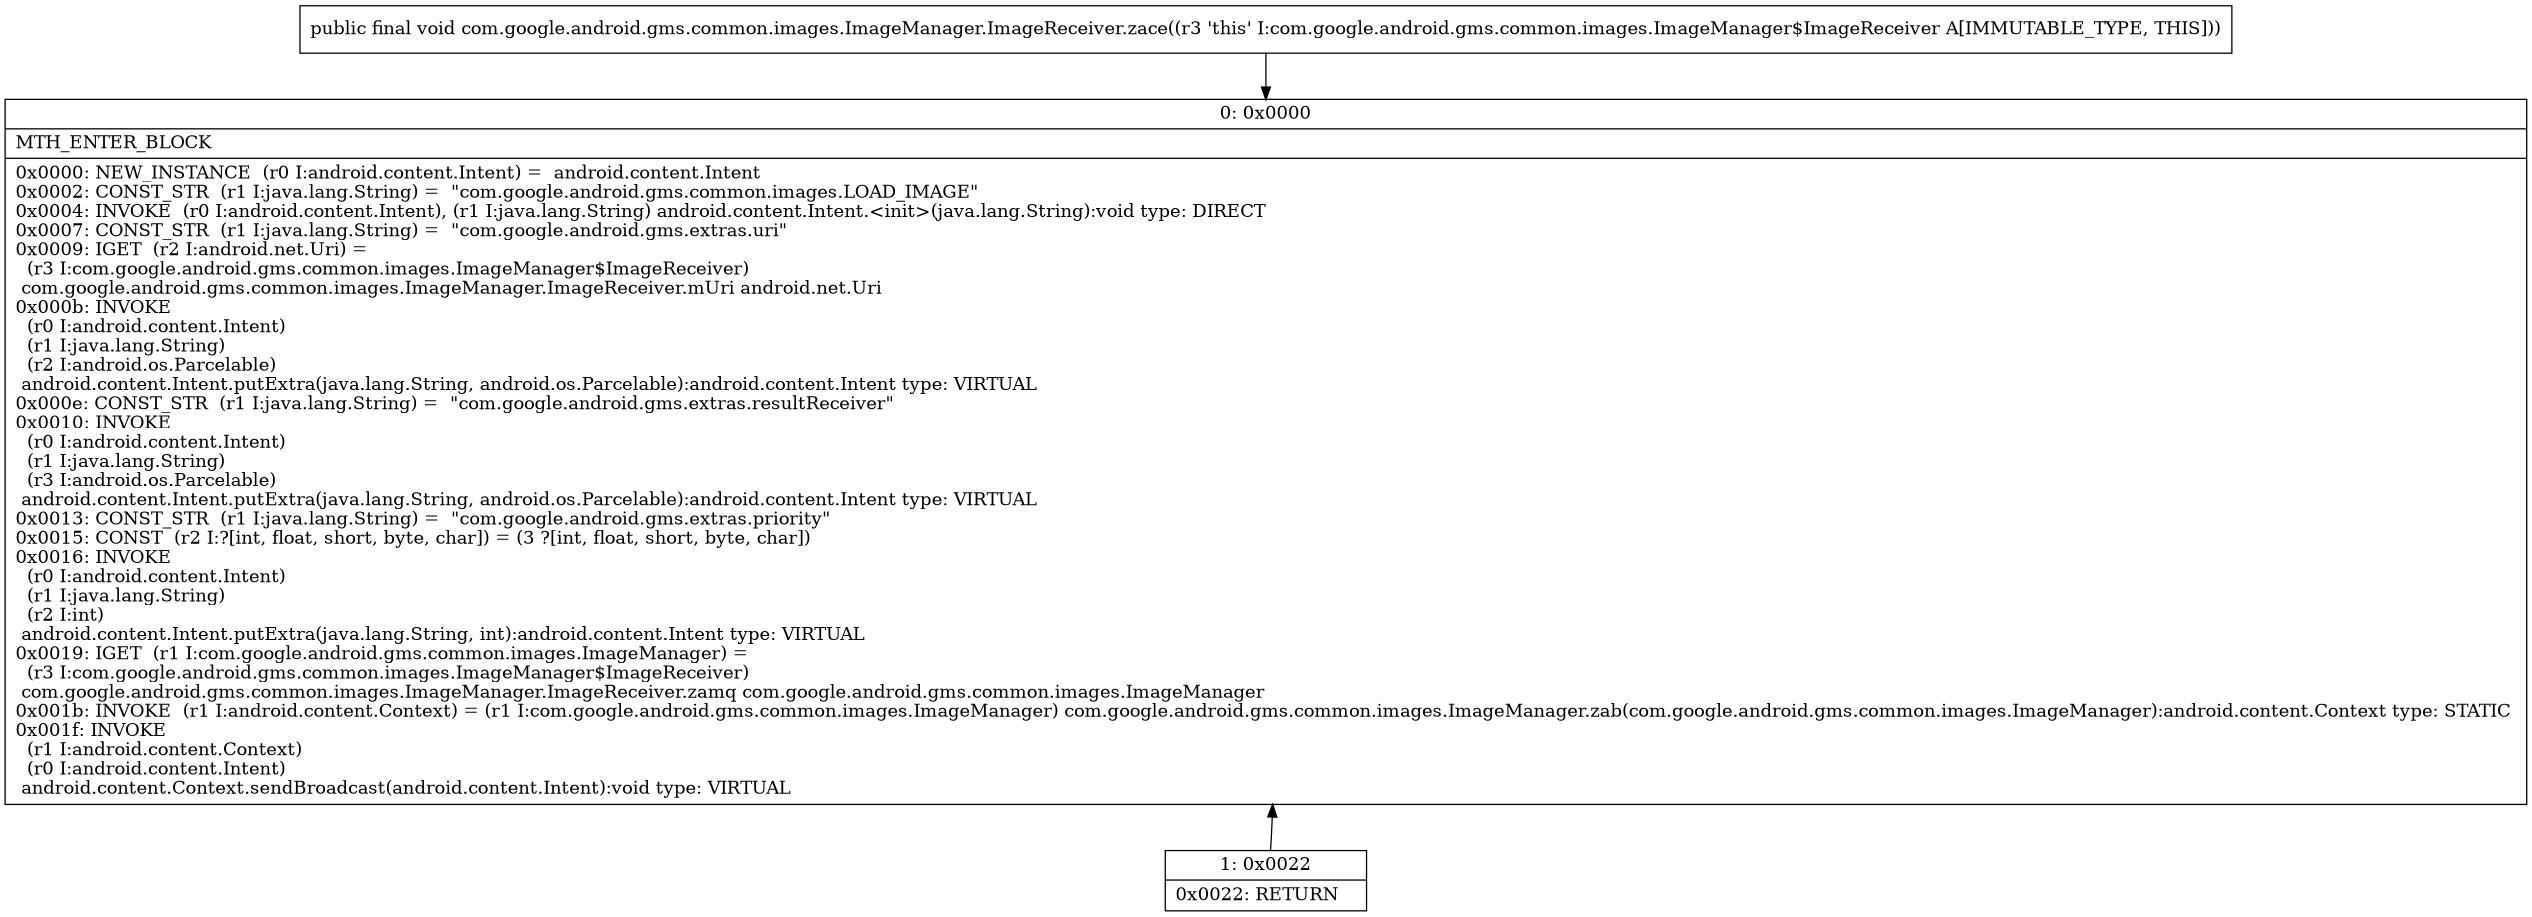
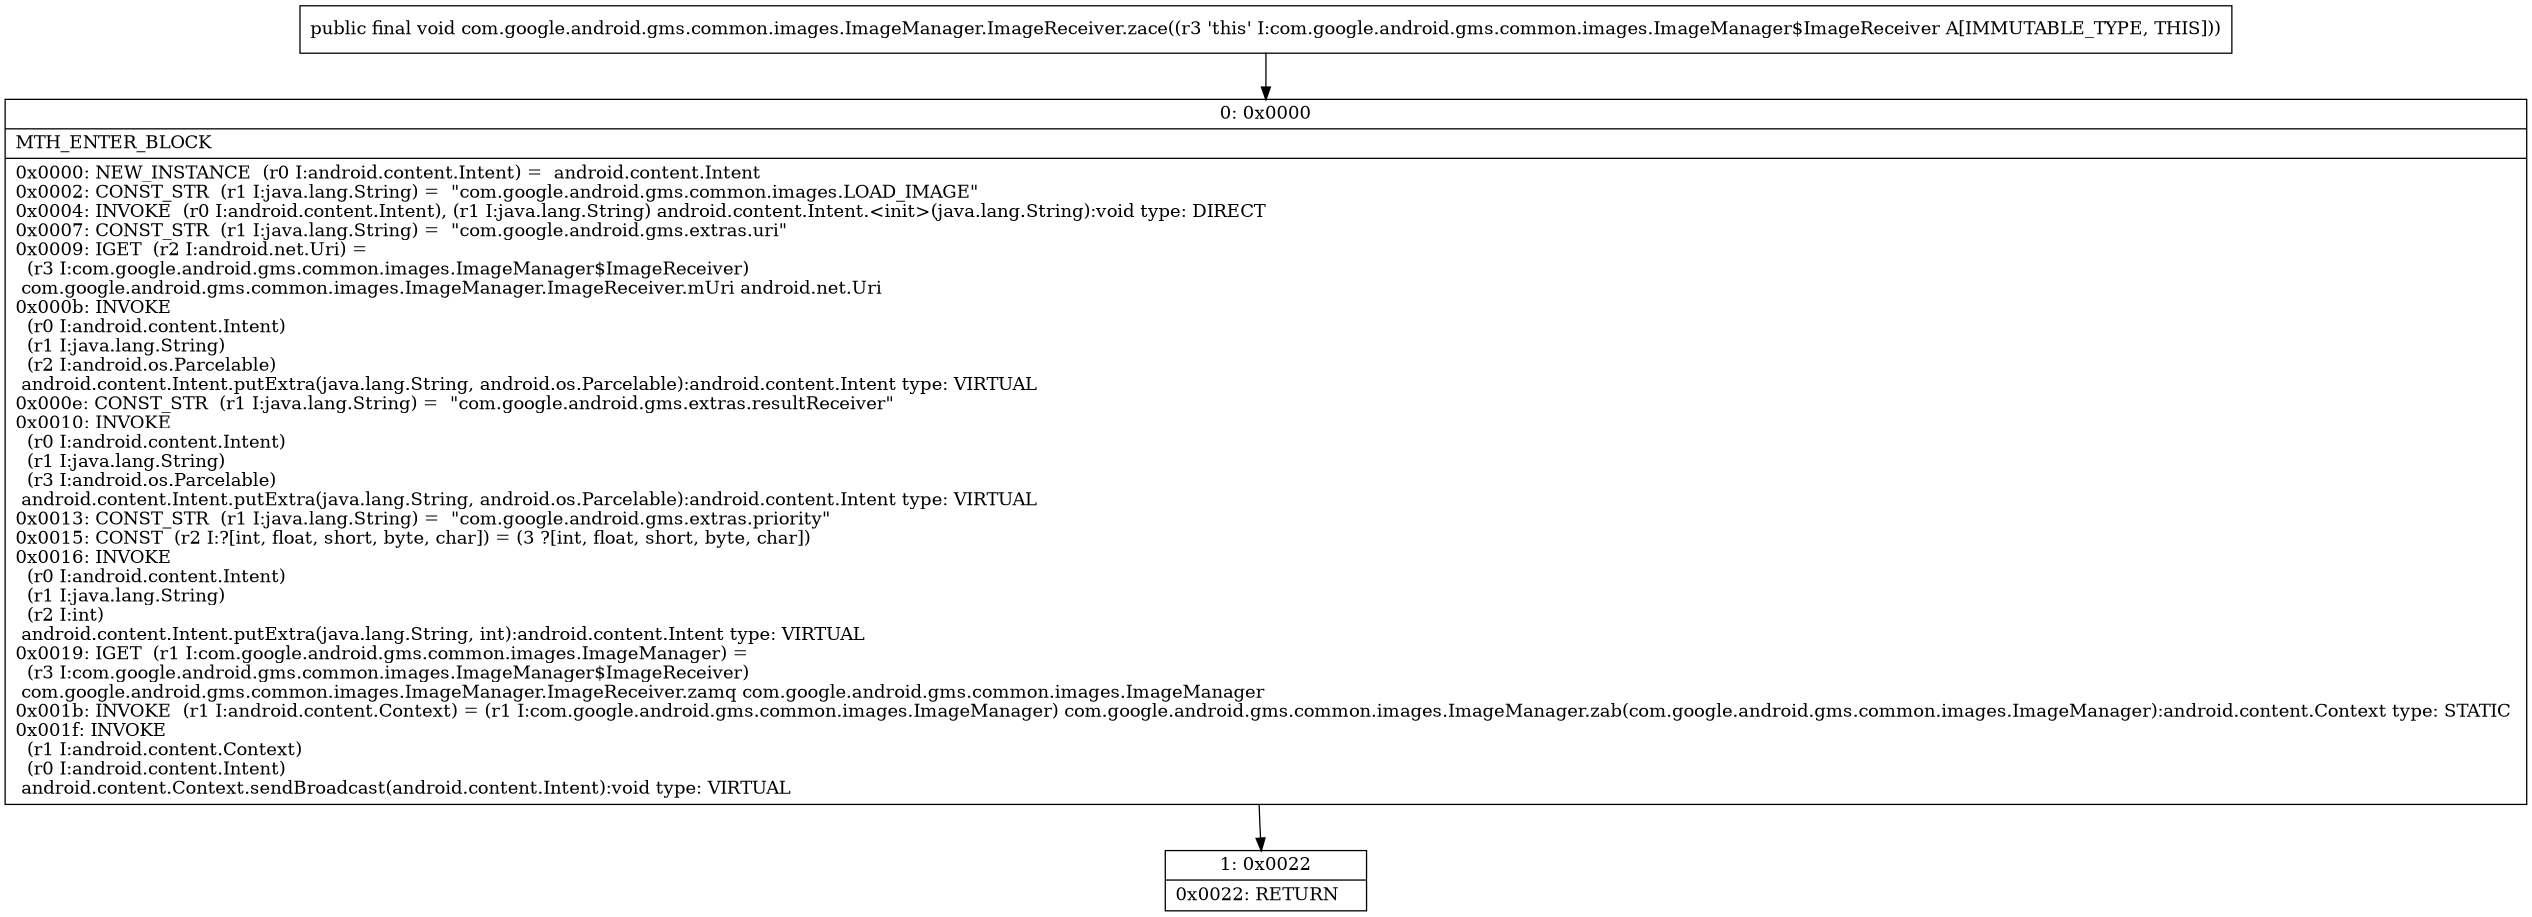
edge "1: 0x0022" -> "0: 0x0000": reversed
